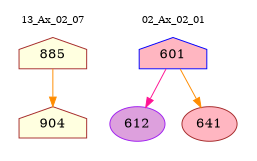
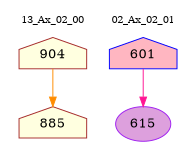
cluster "13_Ax_02_07": label "13_Ax_02_07" -> "13_Ax_02_00"
edge "885" -> "904": reversed
node "612": label "612" -> "615"
node "641": removed
